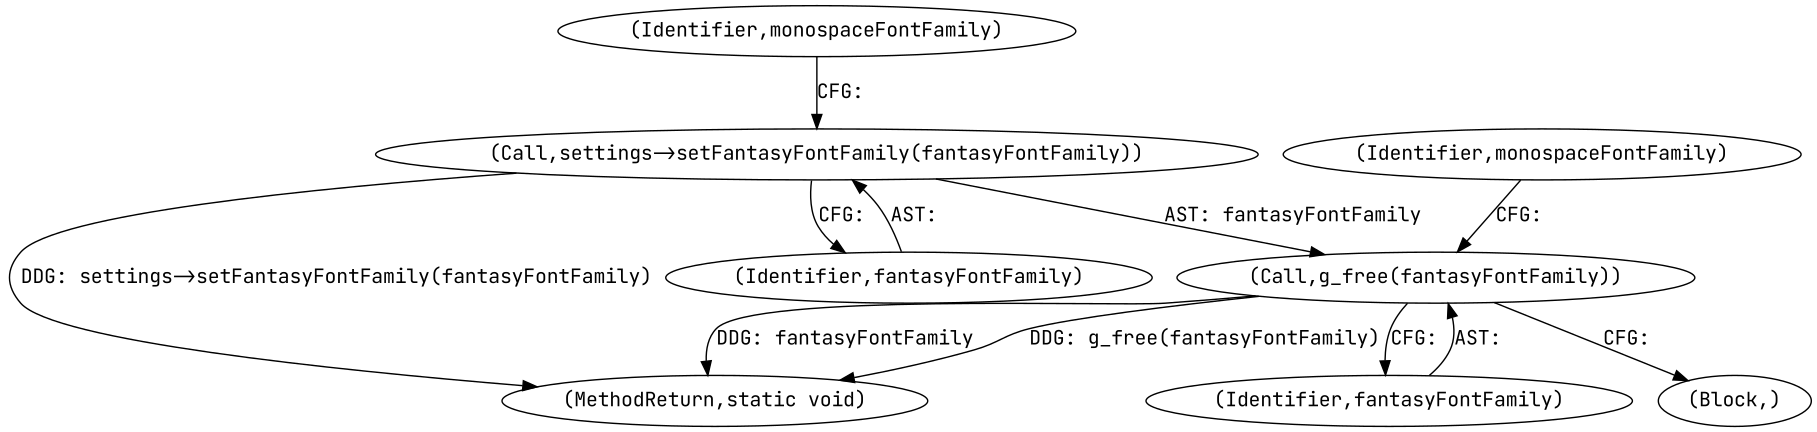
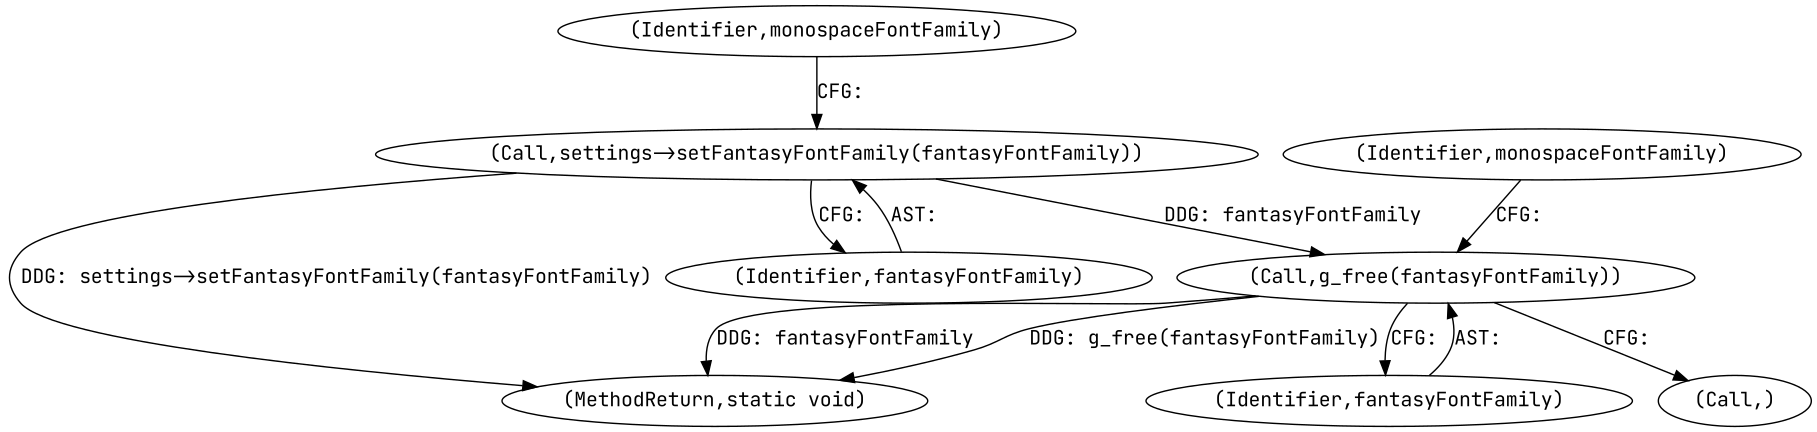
edge "(Call,settings->setFantasyFontFamily(fantasyFontFamily))" -> "(Call,g_free(fantasyFontFamily))": label "AST: fantasyFontFamily" -> "DDG: fantasyFontFamily"
node "(Block,)": label "(Block,)" -> "(Call,)"
